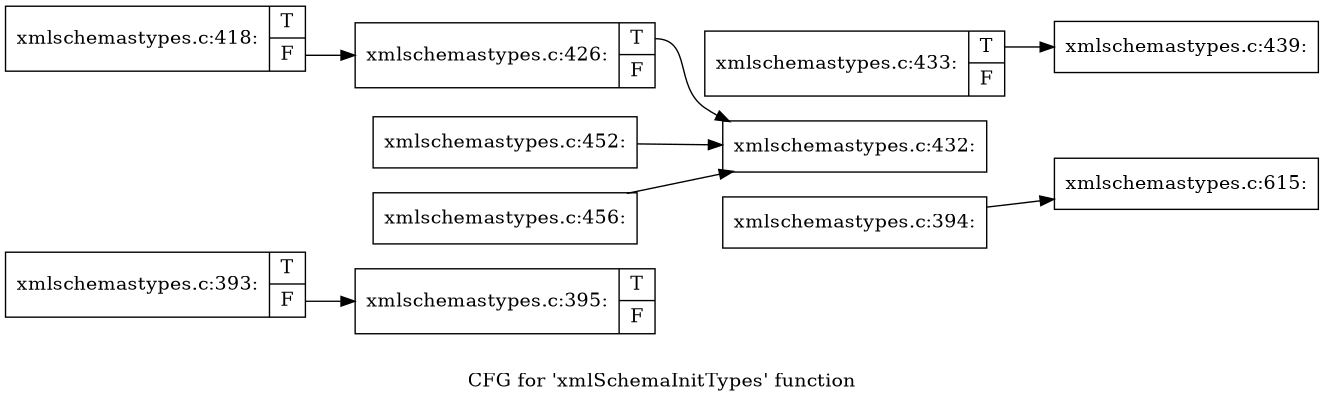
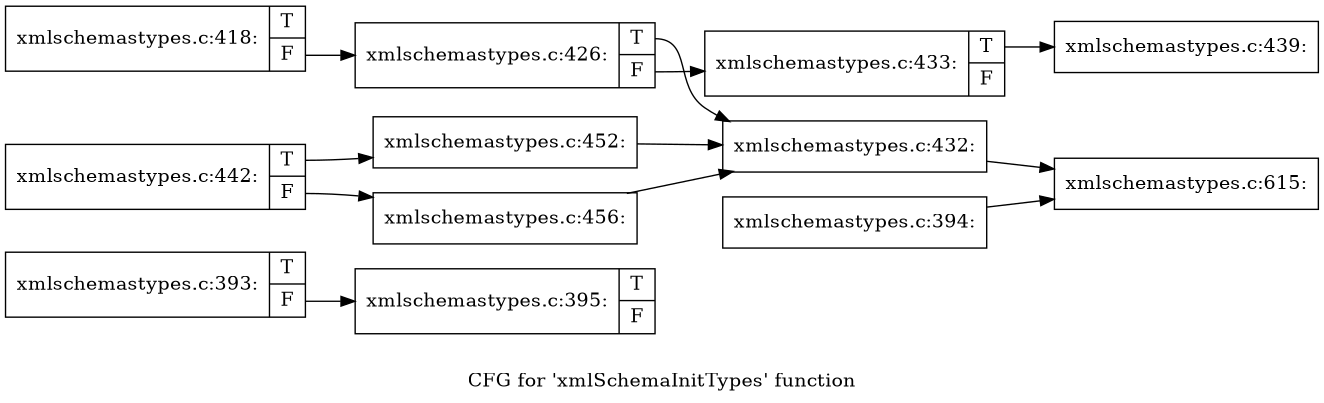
edge "xmlschemastypes.c:426:" -> "xmlschemastypes.c:433:": added
edge "xmlschemastypes.c:432:" -> "xmlschemastypes.c:615:": added
node "xmlschemastypes.c:442:": added
